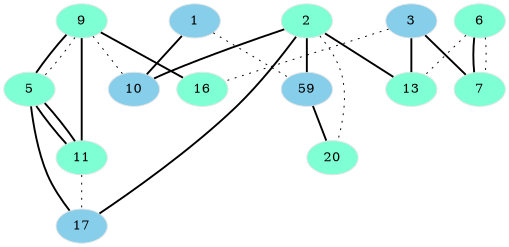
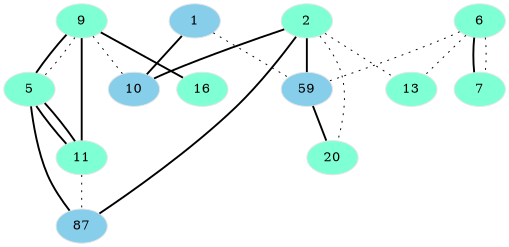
node "3": removed
edge "2" -- "13": style bold -> dotted
edge "6" -- "59": added
node "17": label "17" -> "87"
